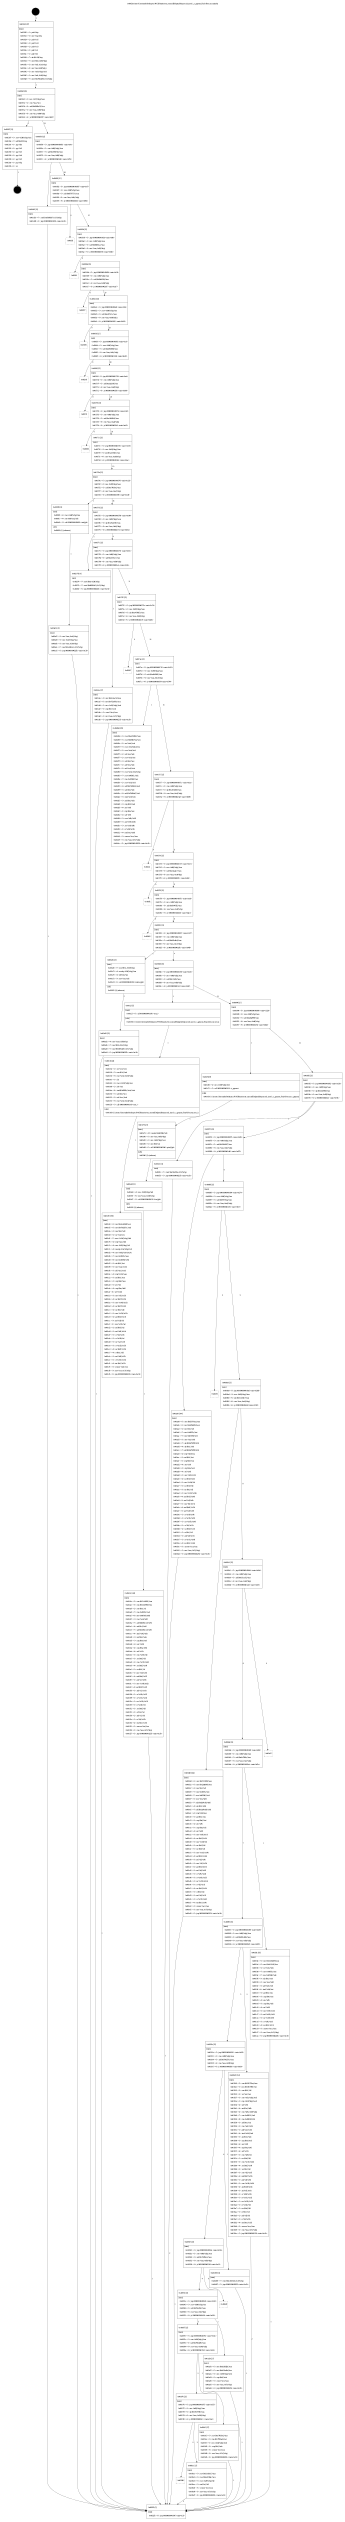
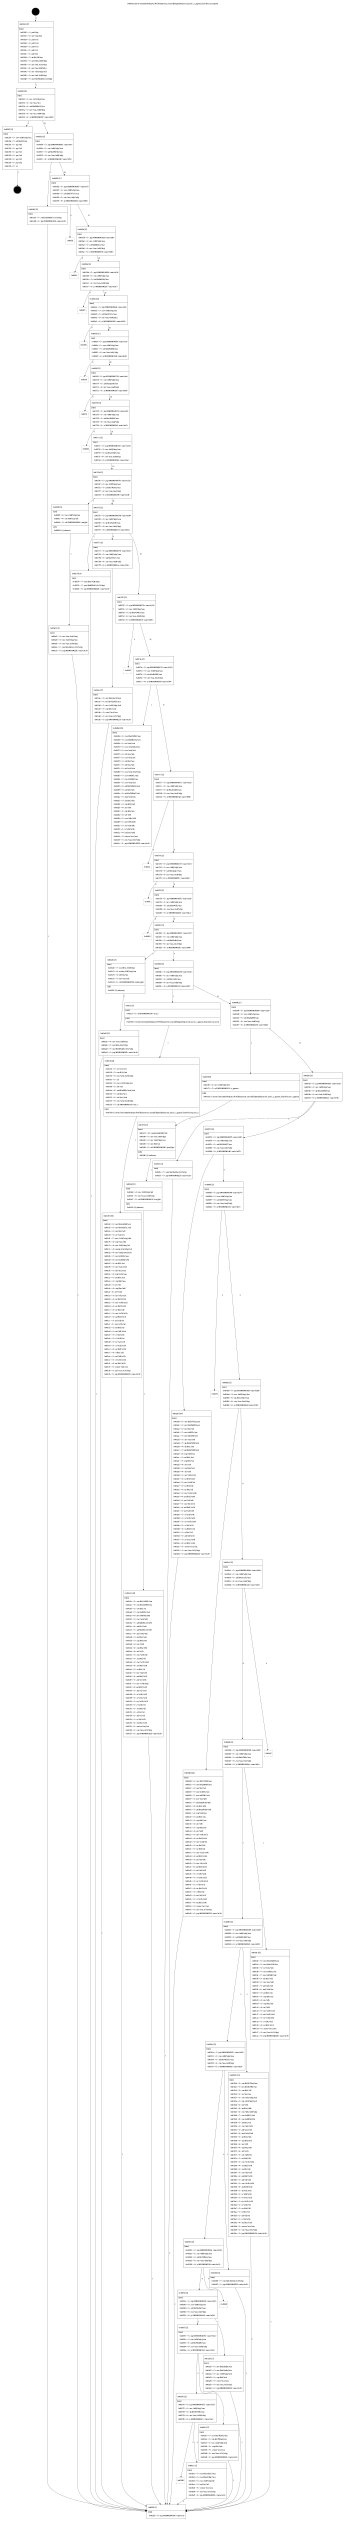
edge "0x40169b [25]" -> "0x4016b4 [25]": added, label "20"
edge "0x40177c [25]" -> "0x401795 [25]": now "0x401763 [25]" -> "0x401795 [25]"
edge "0x401c60 [160]" -> "0x40225b [5]": added, label "1"
